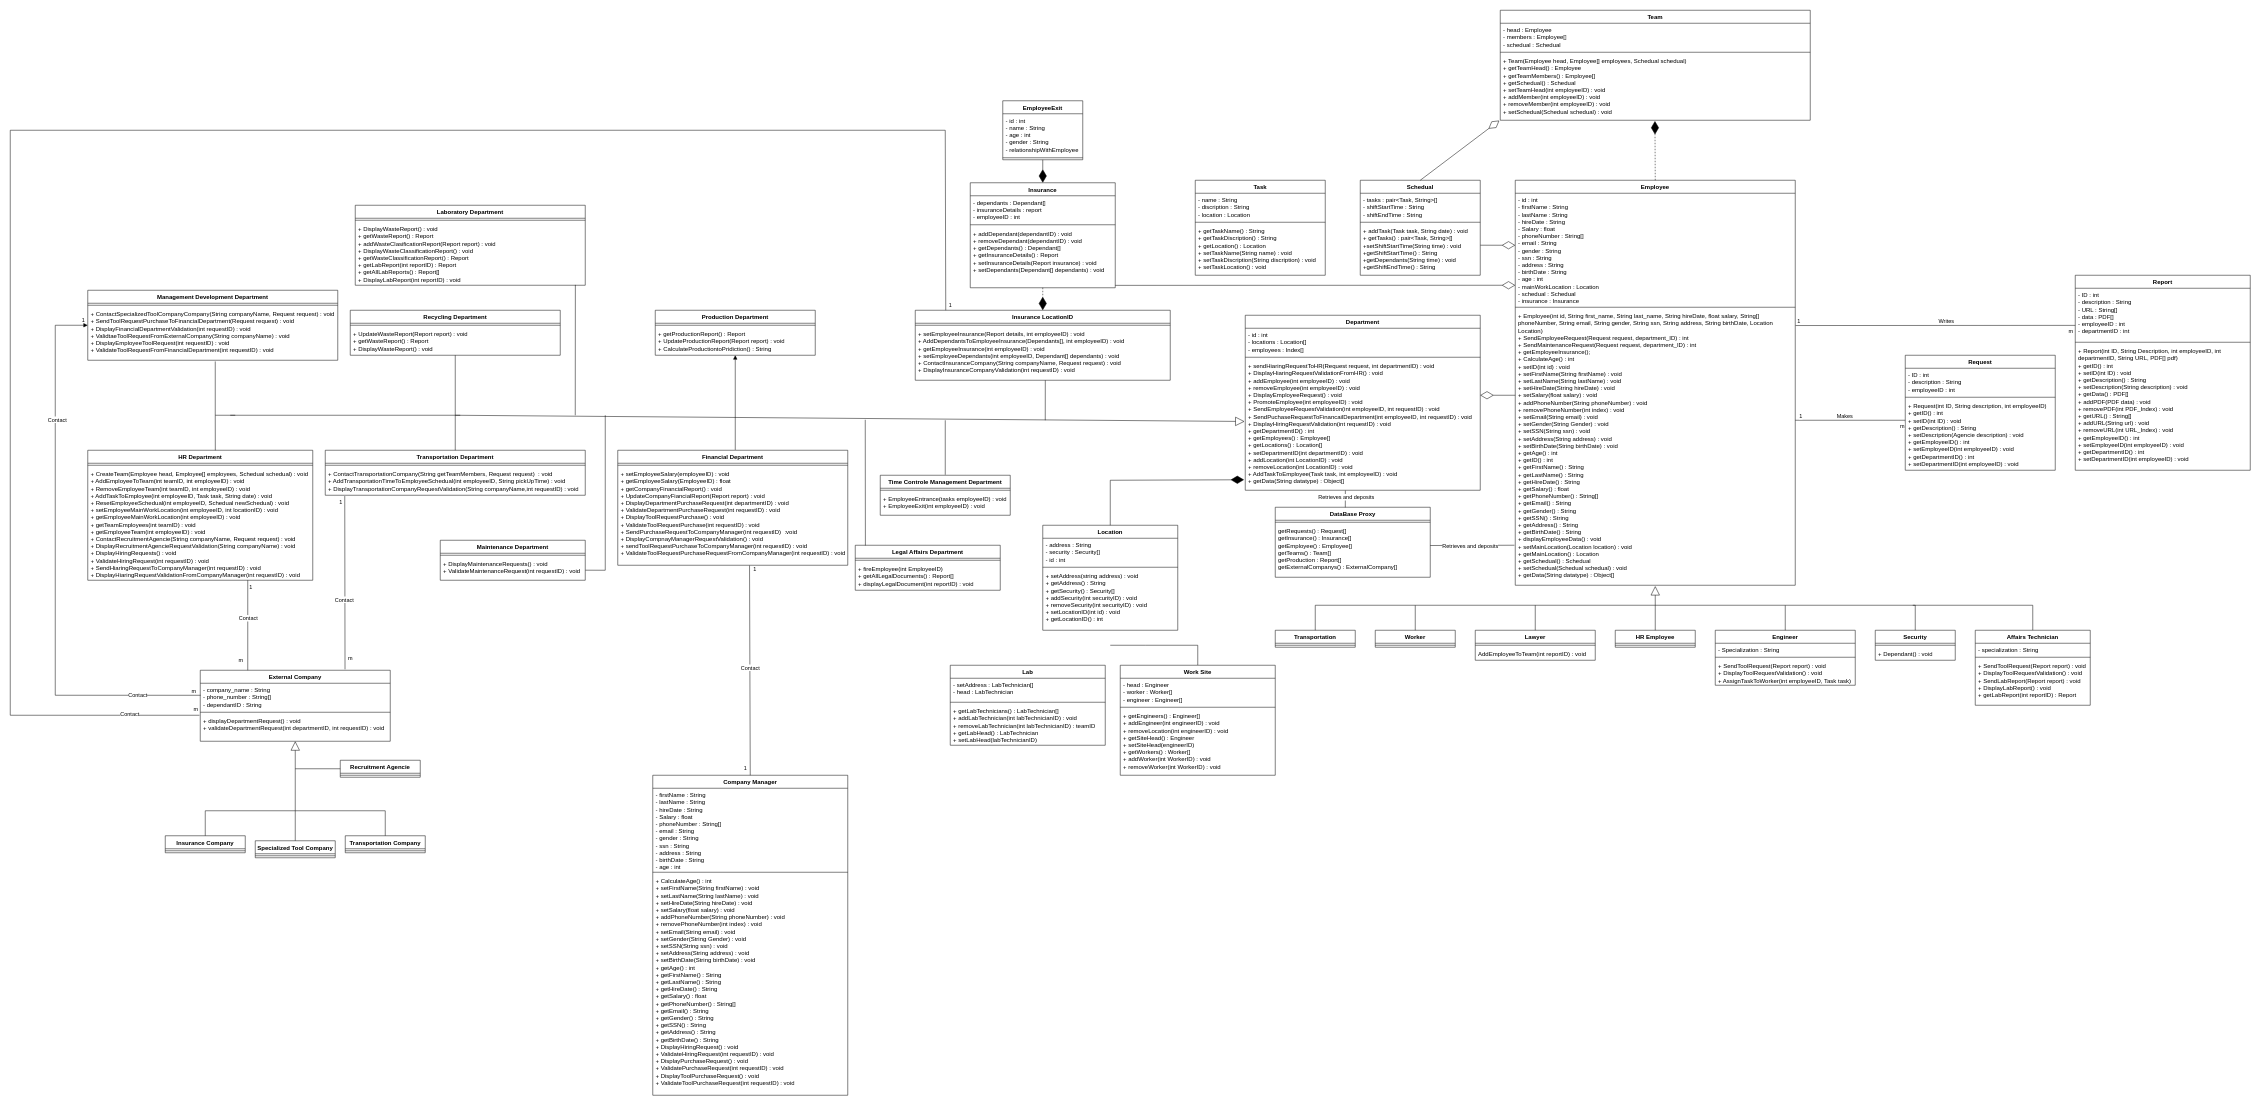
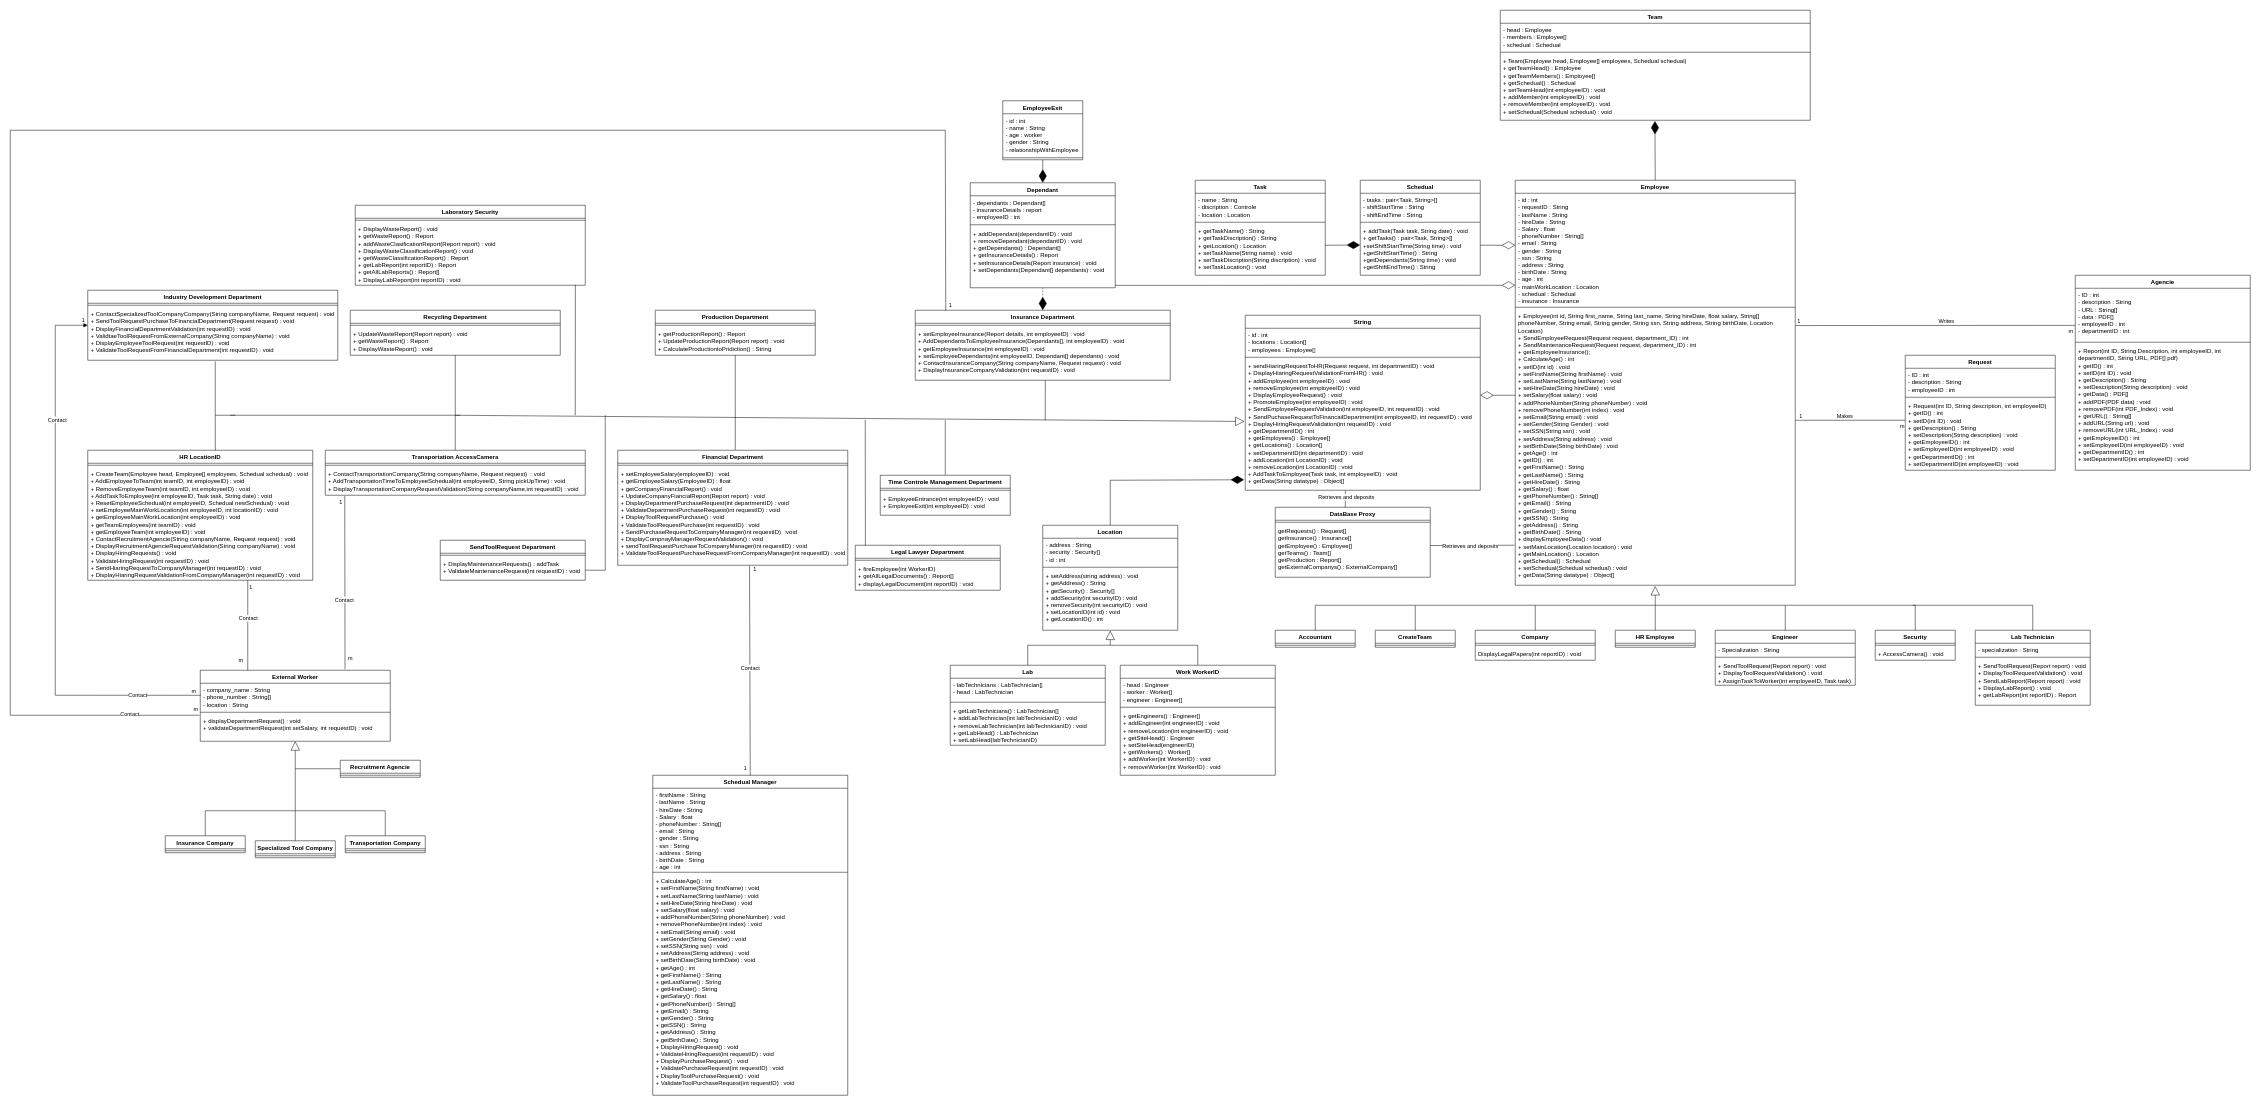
node "- id : int - name : String - age : int - gender : String - relationshipWithEmployee": label "- id : int - name : String - age : int - gender : String - relationshipWithEmployee" -> "- id : int - name : String - age : worker - gender : String - relationshipWithEmployee"
edge "Schedual" -> "+ Team(Employee head, Employee[] employees, Schedual schedual)+ getTeamHead() : Employee + getTeamMembers() : Employee[] + getSchedual() : Schedual + setTeamHead(int employeeID) : void + addMember(int employeeID) : void + removeMember(int employeeID) : void + setSchedual(Schedual schedual) : void": removed
edge "Employee" -> "+ Team(Employee head, Employee[] employees, Schedual schedual)+ getTeamHead() : Employee + getTeamMembers() : Employee[] + getSchedual() : Schedual + setTeamHead(int employeeID) : void + addMember(int employeeID) : void + removeMember(int employeeID) : void + setSchedual(Schedual schedual) : void": style dashed -> solid
node "Insurance": label "Insurance" -> "Dependant"
node "- name : String - discription : String - location : Location": label "- name : String - discription : String - location : Location" -> "- name : String - discription : Controle - location : Location"
node "Laboratory Department": label "Laboratory Department" -> "Laboratory Security"
edge "+ getTaskName() : String + getTaskDiscription() : String + getLocation() : Location + setTaskName(String name) : void + setTaskDiscription(String discription) : void + setTaskLocation() : void" -> "+ addTask(Task task, String date) : void + getTasks() : pair<Task, String>[] +setShiftStartTime(String time) : void +getShiftStartTime() : String +getDependants(String time) : void+getShiftEndTime() : String": added
node "- id : int - firstName : String - lastName : String - hireDate : String - Salary : float - phoneNumber : String[] - email : String - gender : String - ssn : String - address : String - birthDate : String - age : int - mainWorkLocation : Location - schedual : Schedual - insurance : Insurance": label "- id : int - firstName : String - lastName : String - hireDate : String - Salary : float - phoneNumber : String[] - email : String - gender : String - ssn : String - address : String - birthDate : String - age : int - mainWorkLocation : Location - schedual : Schedual - insurance : Insurance" -> "- id : int - requestID : String - lastName : String - hireDate : String - Salary : float - phoneNumber : String[] - email : String - gender : String - ssn : String - address : String - birthDate : String - age : int - mainWorkLocation : Location - schedual : Schedual - insurance : Insurance"
node "Report": label "Report" -> "Agencie"
node "Management Development Department": label "Management Development Department" -> "Industry Development Department"
node "Insurance LocationID": label "Insurance LocationID" -> "Insurance Department"
node "Department": label "Department" -> "String"
node "- id : int - locations : Location[] - employees : Index[]": label "- id : int - locations : Location[] - employees : Index[]" -> "- id : int - locations : Location[] - employees : Employee[]"
edge "Financial Department" -> "+ getProductionReport() : Report + UpdateProductionReport(Report report) : void + CalculateProductiontoPridiction() : String": arrowhead block -> none
node "+ Request(int ID, String description, int employeeID) + getID() : int+ setID(int ID) : void+ getDescription() : String + setDescription(Agencie description) : void + getEmployeeID() : int+ setEmployeeID(int employeeID) : void+ getDepartmentID() : int+ setDepartmentID(int employeeID) : void": label "+ Request(int ID, String description, int employeeID) + getID() : int+ setID(int ID) : void+ getDescription() : String + setDescription(Agencie description) : void + getEmployeeID() : int+ setEmployeeID(int employeeID) : void+ getDepartmentID() : int+ setDepartmentID(int employeeID) : void" -> "+ Request(int ID, String description, int employeeID) + getID() : int+ setID(int ID) : void+ getDescription() : String + setDescription(String description) : void + getEmployeeID() : int+ setEmployeeID(int employeeID) : void+ getDepartmentID() : int+ setDepartmentID(int employeeID) : void"
node "HR Department": label "HR Department" -> "HR LocationID"
node "Transportation Department": label "Transportation Department" -> "Transportation AccessCamera"
node "+ ContactTransportationCompany(String getTeamMembers, Request request) : void + AddTransportationTimeToEmployeeSchedual(int employeeID, String pickUpTime) : void + DisplayTransportationCompanyRequestValidation(String companyName,int requestID) : void": label "+ ContactTransportationCompany(String getTeamMembers, Request request) : void + AddTransportationTimeToEmployeeSchedual(int employeeID, String pickUpTime) : void + DisplayTransportationCompanyRequestValidation(String companyName,int requestID) : void" -> "+ ContactTransportationCompany(String companyName, Request request) : void + AddTransportationTimeToEmployeeSchedual(int employeeID, String pickUpTime) : void + DisplayTransportationCompanyRequestValidation(String companyName,int requestID) : void"
node "+ EmployeeEntrance(tasks employeeID) : void + EmployeeExit(int employeeID) : void": label "+ EmployeeEntrance(tasks employeeID) : void + EmployeeExit(int employeeID) : void" -> "+ EmployeeEntrance(int employeeID) : void + EmployeeExit(int employeeID) : void"
node "Maintenance Department": label "Maintenance Department" -> "SendToolRequest Department"
node "Legal Affairs Department": label "Legal Affairs Department" -> "Legal Lawyer Department"
node "+ DisplayMaintenanceRequests() : void + ValidateMaintenanceRequest(int requestID) : void": label "+ DisplayMaintenanceRequests() : void + ValidateMaintenanceRequest(int requestID) : void" -> "+ DisplayMaintenanceRequests() : addTask + ValidateMaintenanceRequest(int requestID) : void"
node "+ fireEmployee(int EmployeeID) + getAllLegalDocuments() : Report[] + displayLegalDocument(int reportID) : void": label "+ fireEmployee(int EmployeeID) + getAllLegalDocuments() : Report[] + displayLegalDocument(int reportID) : void" -> "+ fireEmployee(int WorkerID) + getAllLegalDocuments() : Report[] + displayLegalDocument(int reportID) : void"
node "Transportation": label "Transportation" -> "Accountant"
node "Worker": label "Worker" -> "CreateTeam"
node "Lawyer": label "Lawyer" -> "Company"
node "Affairs Technician": label "Affairs Technician" -> "Lab Technician"
edge "Lab" -> "+ setAddress(string address) : void + getAddress() : String + getSecurity() : Security[] + addSecurity(int securityID) : void + removeSecurity(int securityID) : void + setLocationID(int id) : void + getLocationID() : int": added
node "+ Dependant() : void": label "+ Dependant() : void" -> "+ AccessCamera() : void"
node "AddEmployeeToTeam(int reportID) : void": label "AddEmployeeToTeam(int reportID) : void" -> "DisplayLegalPapers(int reportID) : void"
node "Work Site": label "Work Site" -> "Work WorkerID"
node "External Company": label "External Company" -> "External Worker"
node "- setAddress : LabTechnician[] - head : LabTechnician": label "- setAddress : LabTechnician[] - head : LabTechnician" -> "- labTechnicians : LabTechnician[] - head : LabTechnician"
node "- company_name : String - phone_number : String[] - dependantID : String": label "- company_name : String - phone_number : String[] - dependantID : String" -> "- company_name : String - phone_number : String[] - location : String"
node "+ displayDepartmentRequest() : void + validateDepartmentRequest(int departmentID, int requestID) : void": label "+ displayDepartmentRequest() : void + validateDepartmentRequest(int departmentID, int requestID) : void" -> "+ displayDepartmentRequest() : void + validateDepartmentRequest(int setSalary, int requestID) : void"
node "+ getLabTechnicians() : LabTechnician[]+ addLabTechnician(int labTechnicianID) : void + removeLabTechnician(int labTechnicianID) : teamID + getLabHead() : LabTechnician + setLabHead(labTechnicianID)": label "+ getLabTechnicians() : LabTechnician[]+ addLabTechnician(int labTechnicianID) : void + removeLabTechnician(int labTechnicianID) : teamID + getLabHead() : LabTechnician + setLabHead(labTechnicianID)" -> "+ getLabTechnicians() : LabTechnician[]+ addLabTechnician(int labTechnicianID) : void + removeLabTechnician(int labTechnicianID) : void + getLabHead() : LabTechnician + setLabHead(labTechnicianID)"
node "Company Manager": label "Company Manager" -> "Schedual Manager"
